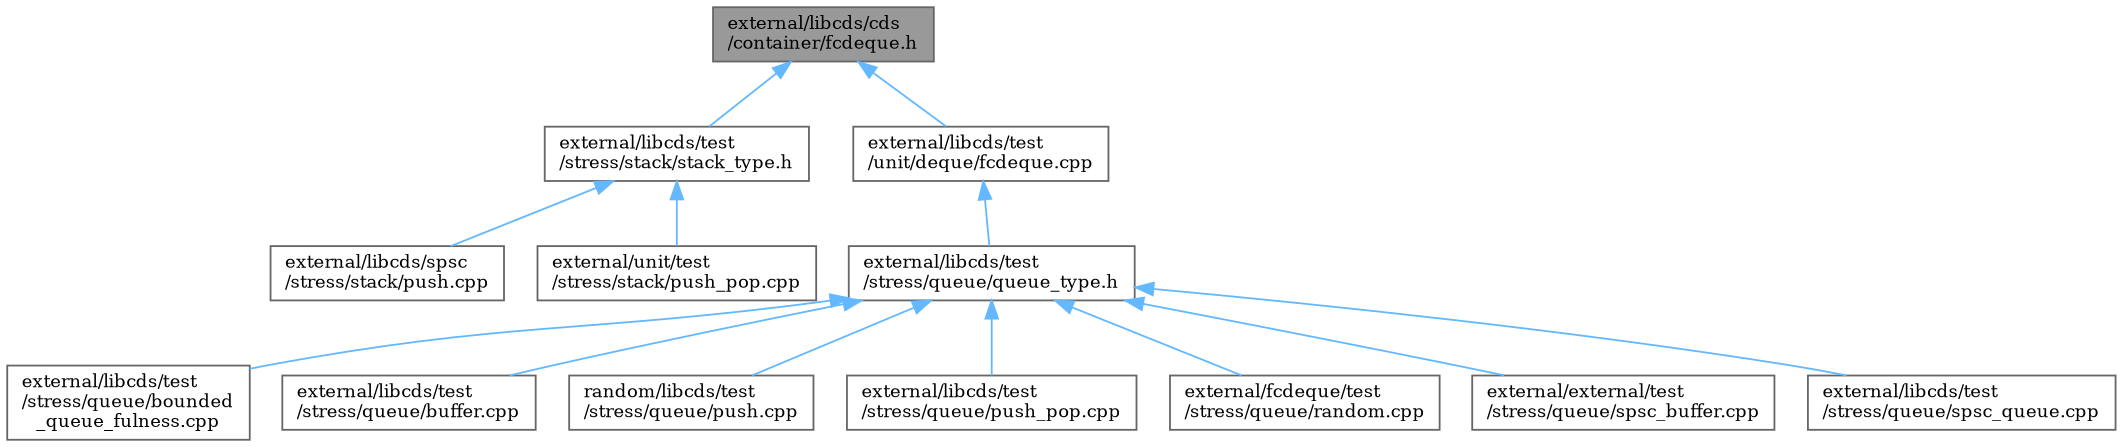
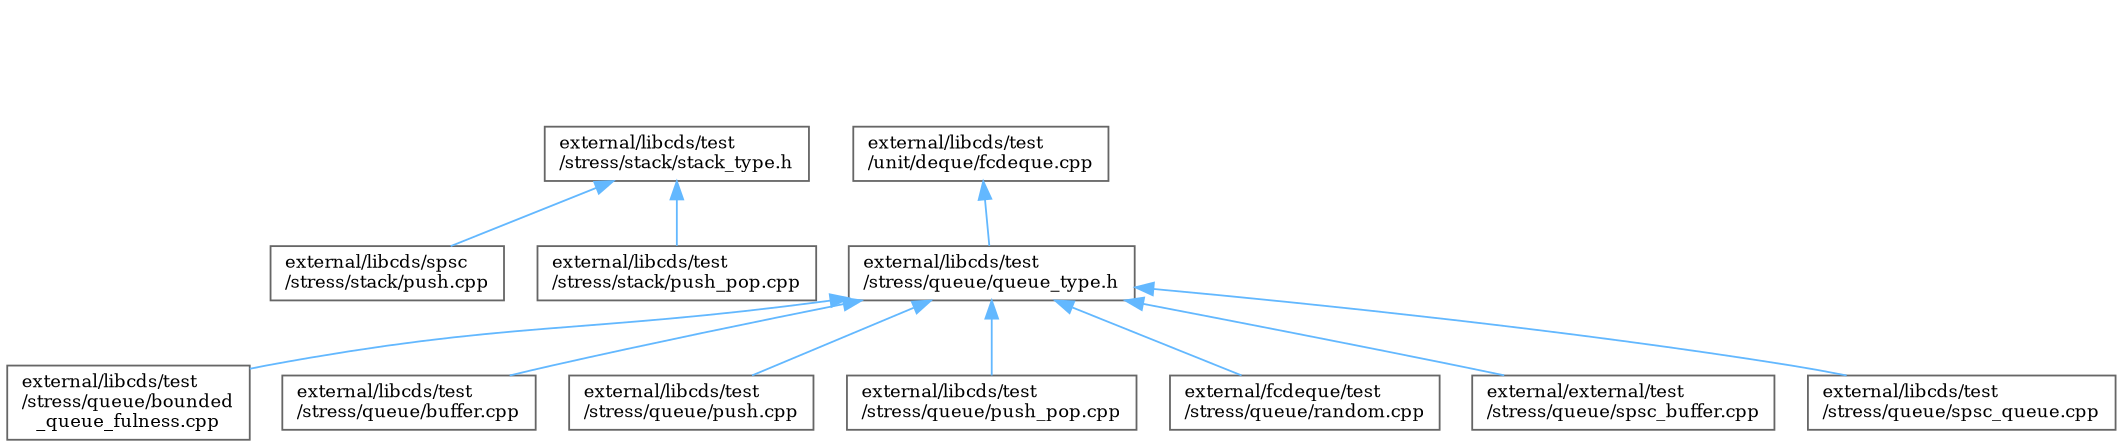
node "external/libcds/cds /container/fcdeque.h": removed
node "external/unit/test /stress/stack/push_pop.cpp": label "external/unit/test /stress/stack/push_pop.cpp" -> "external/libcds/test /stress/stack/push_pop.cpp"
node "random/libcds/test /stress/queue/push.cpp": label "random/libcds/test /stress/queue/push.cpp" -> "external/libcds/test /stress/queue/push.cpp"
